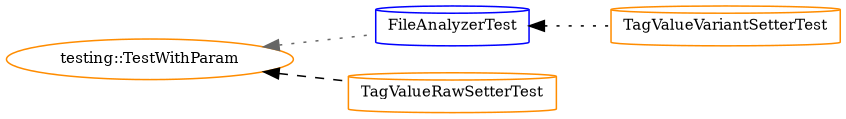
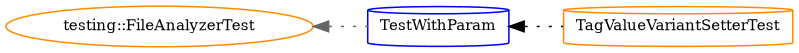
node "FileAnalyzerTest": label "FileAnalyzerTest" -> "TestWithParam"
node "testing::TestWithParam": label "testing::TestWithParam" -> "testing::FileAnalyzerTest"
node "TagValueRawSetterTest": removed
